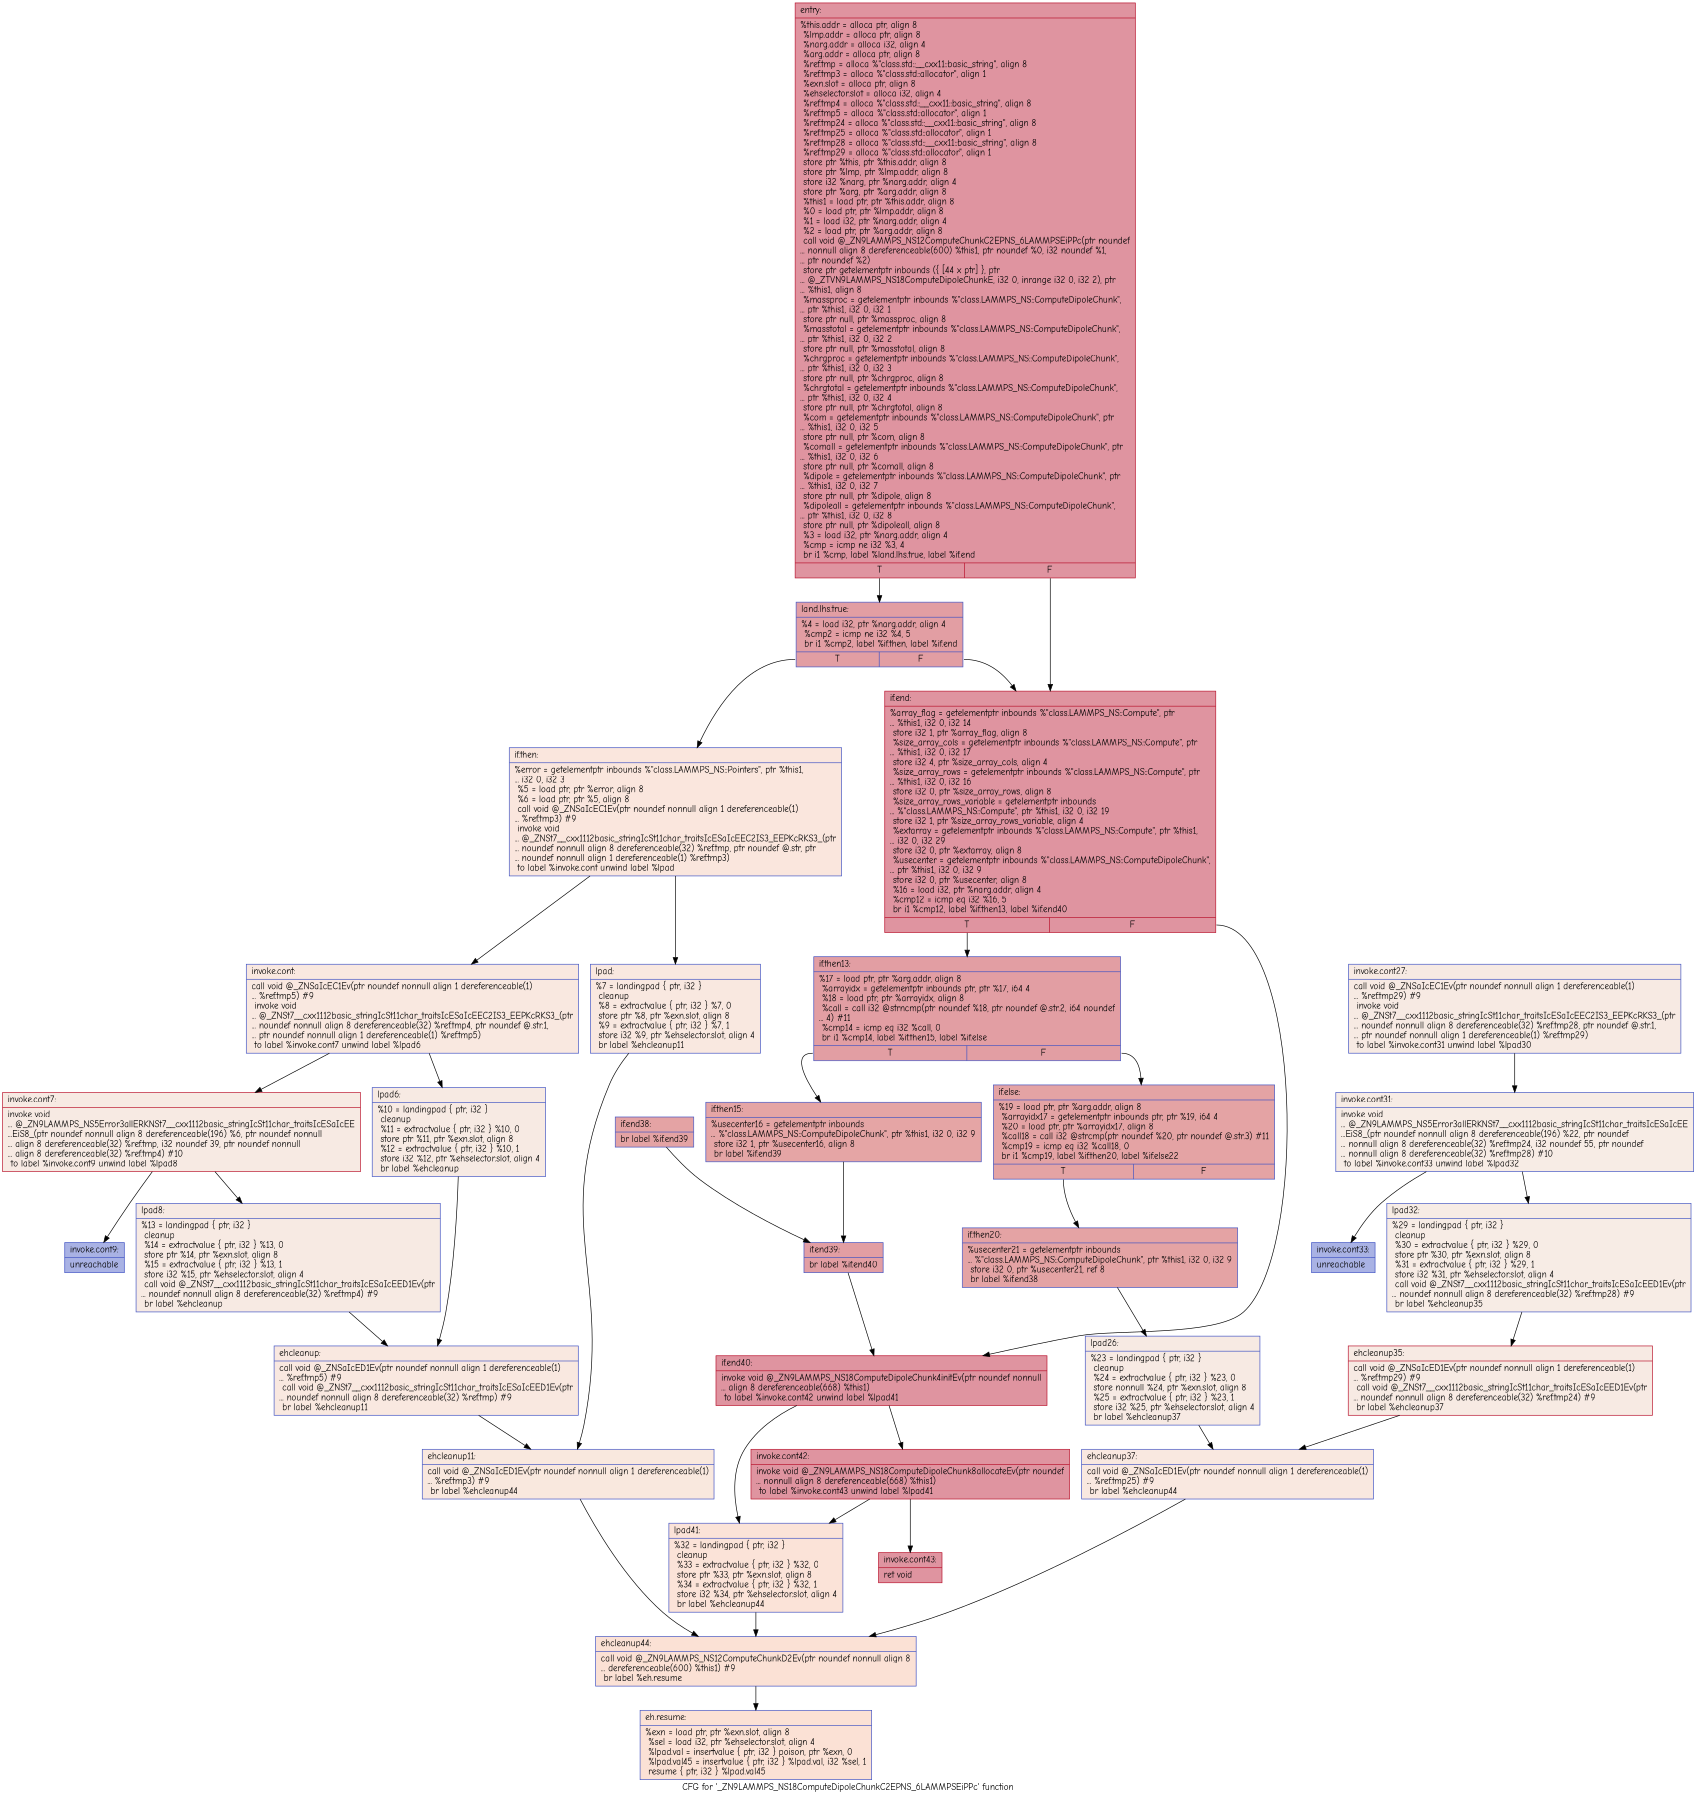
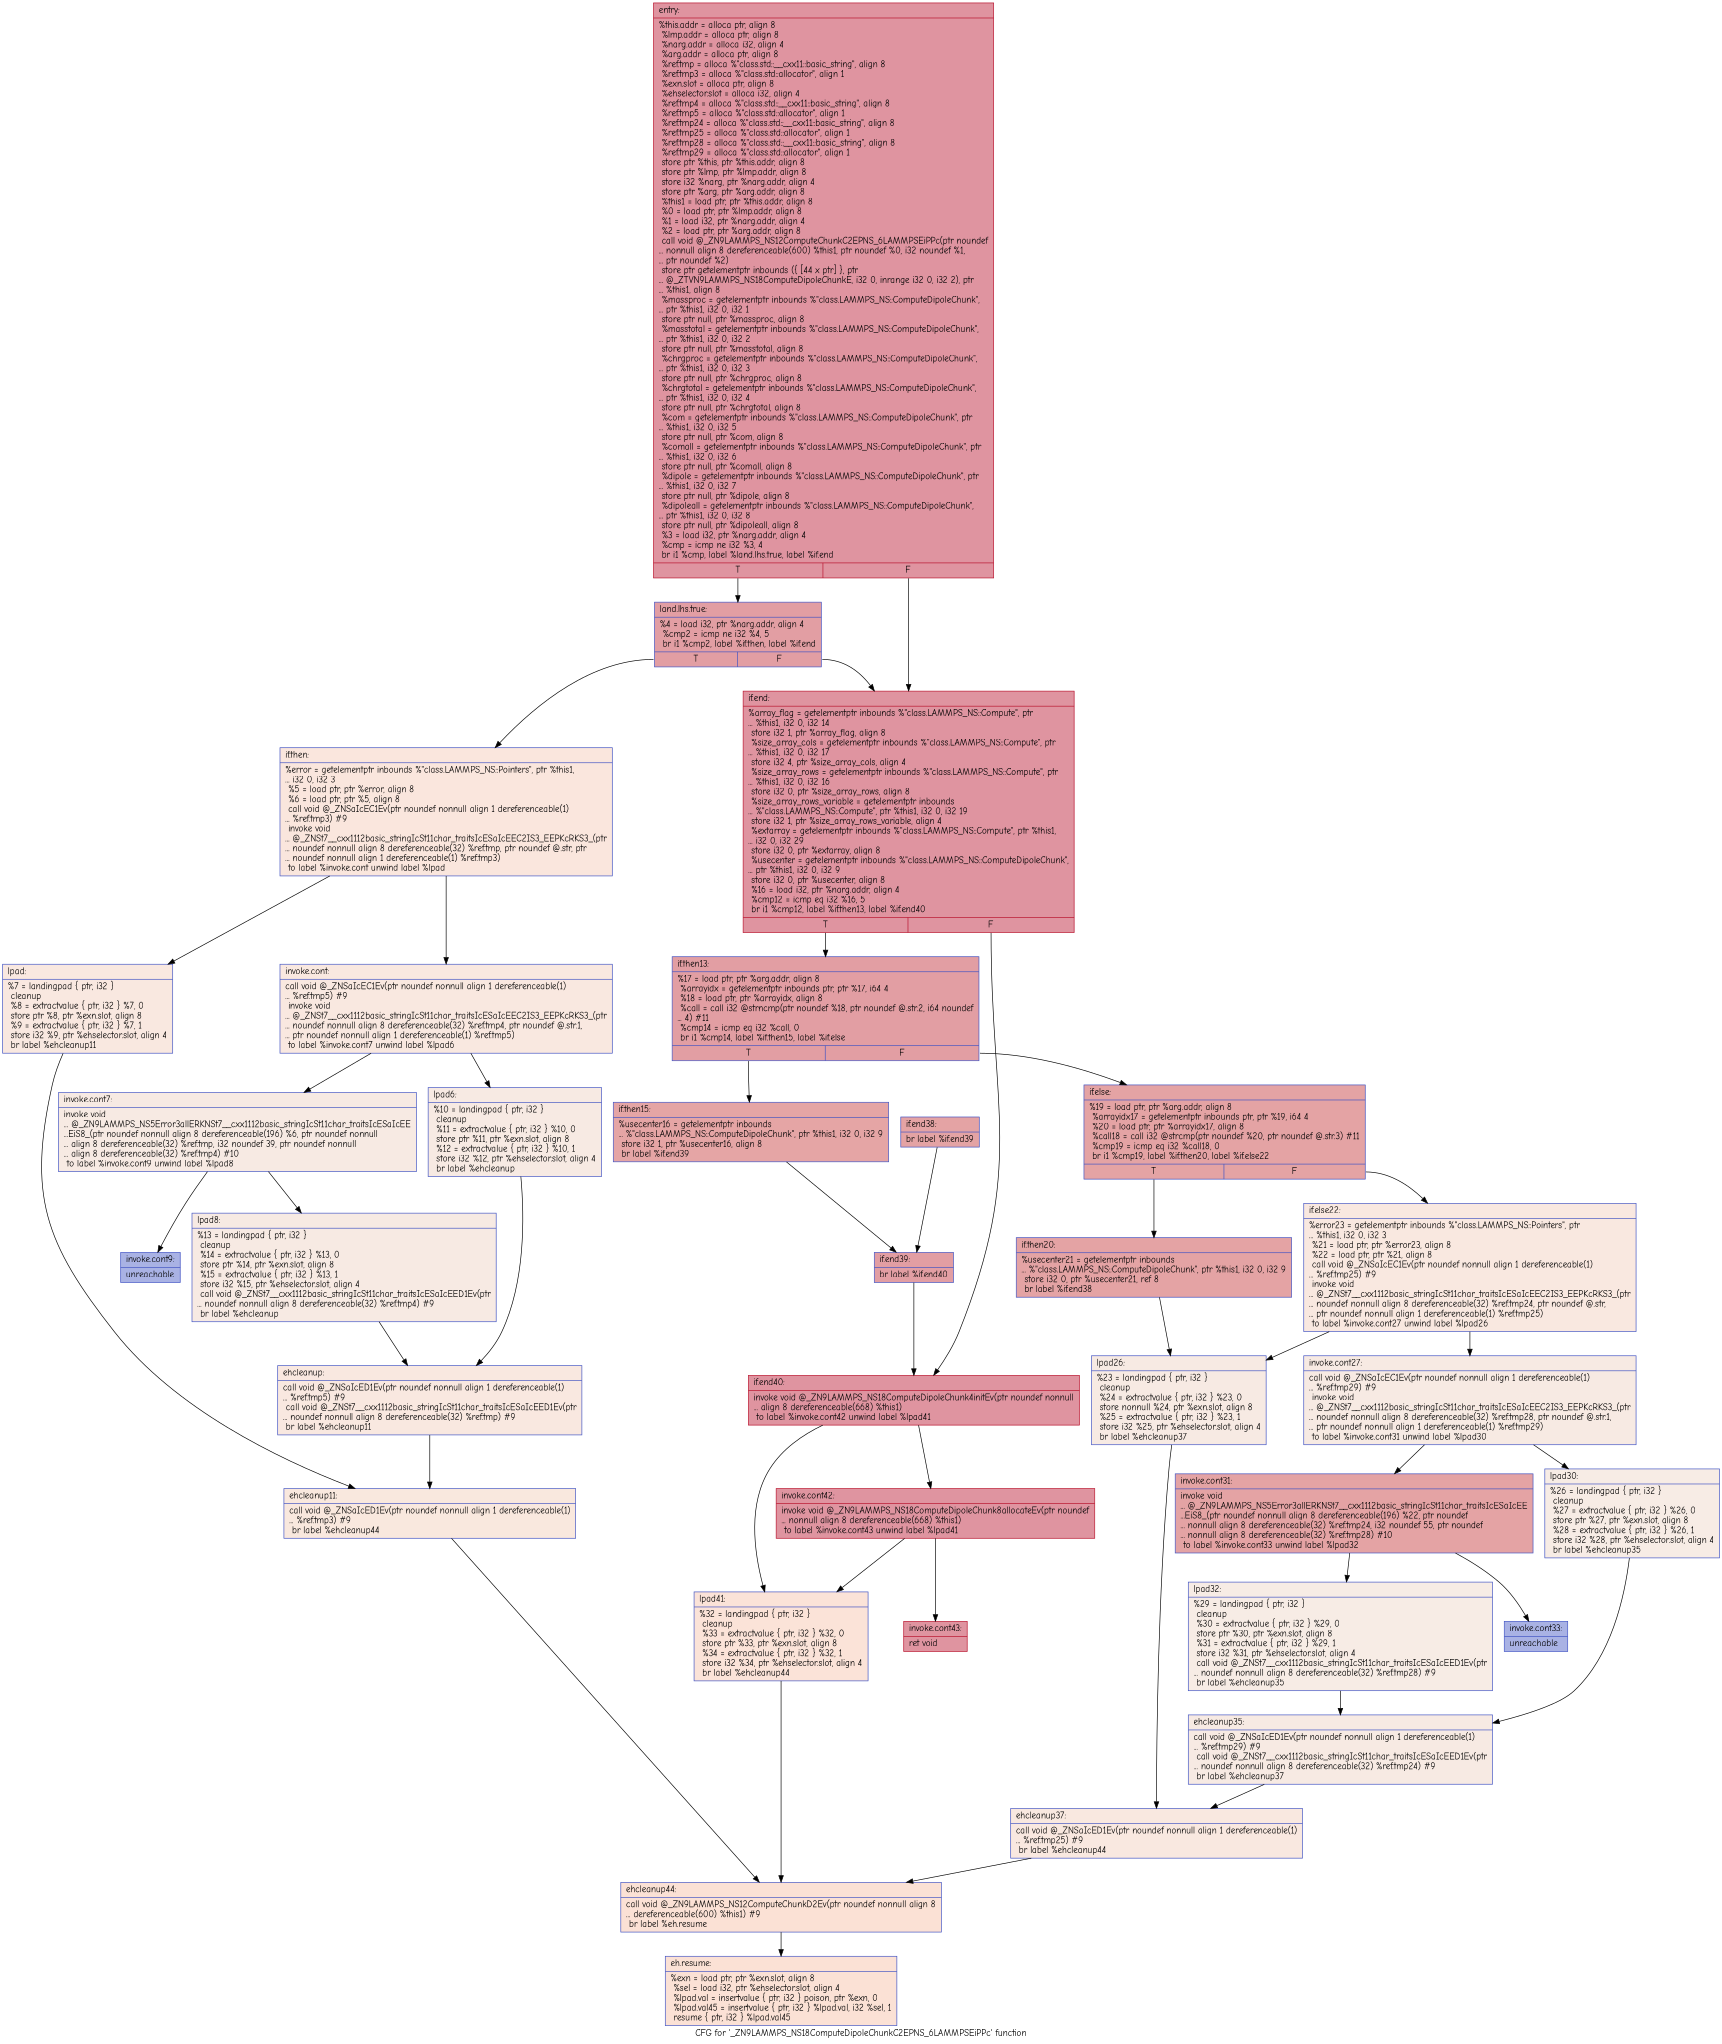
node "invoke.cont7:": color #b70d28ff -> #3d50c3ff
node "invoke.cont31:": fillcolor #ecd3c570 -> #c32e3170
node "if.else22:": added
node "ehcleanup35:": color #b70d28ff -> #3d50c3ff
node "lpad30:": added
